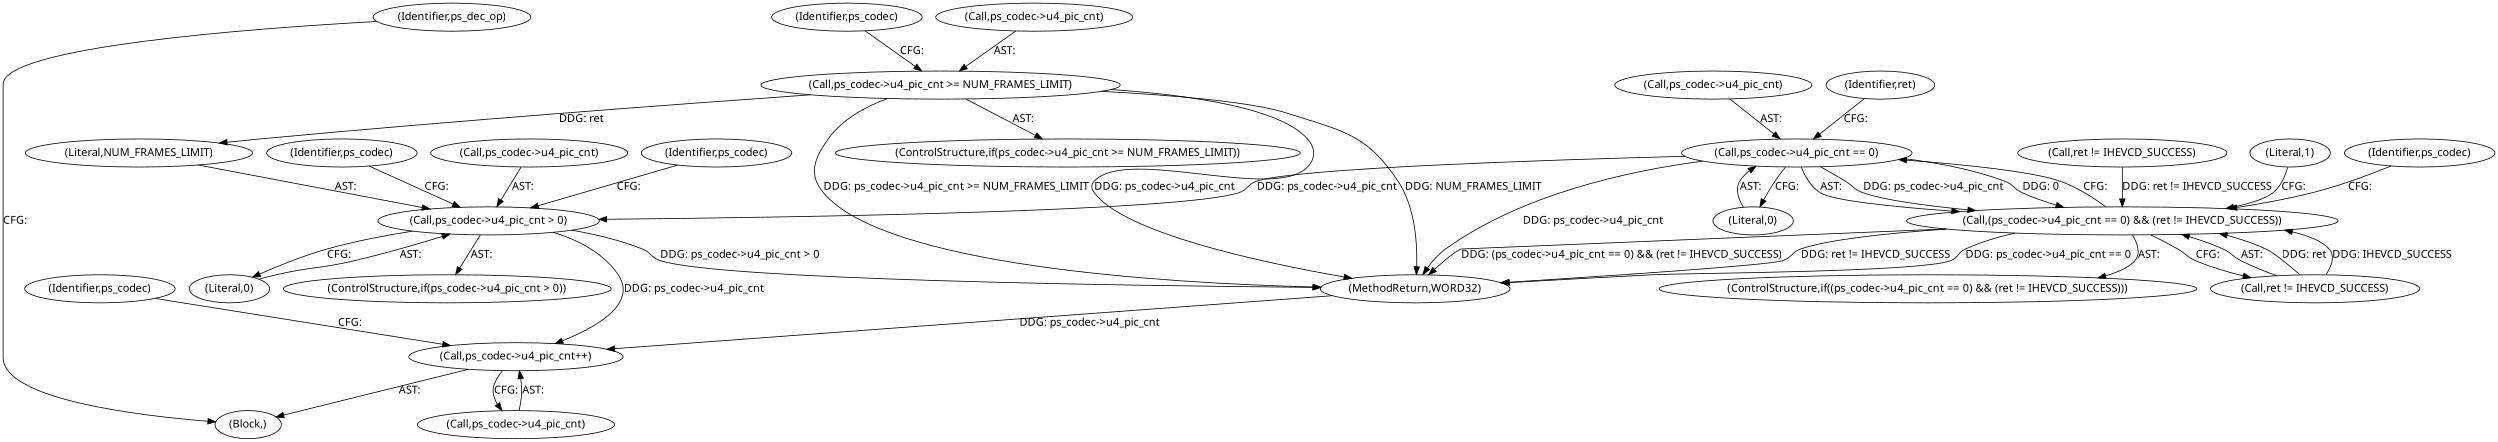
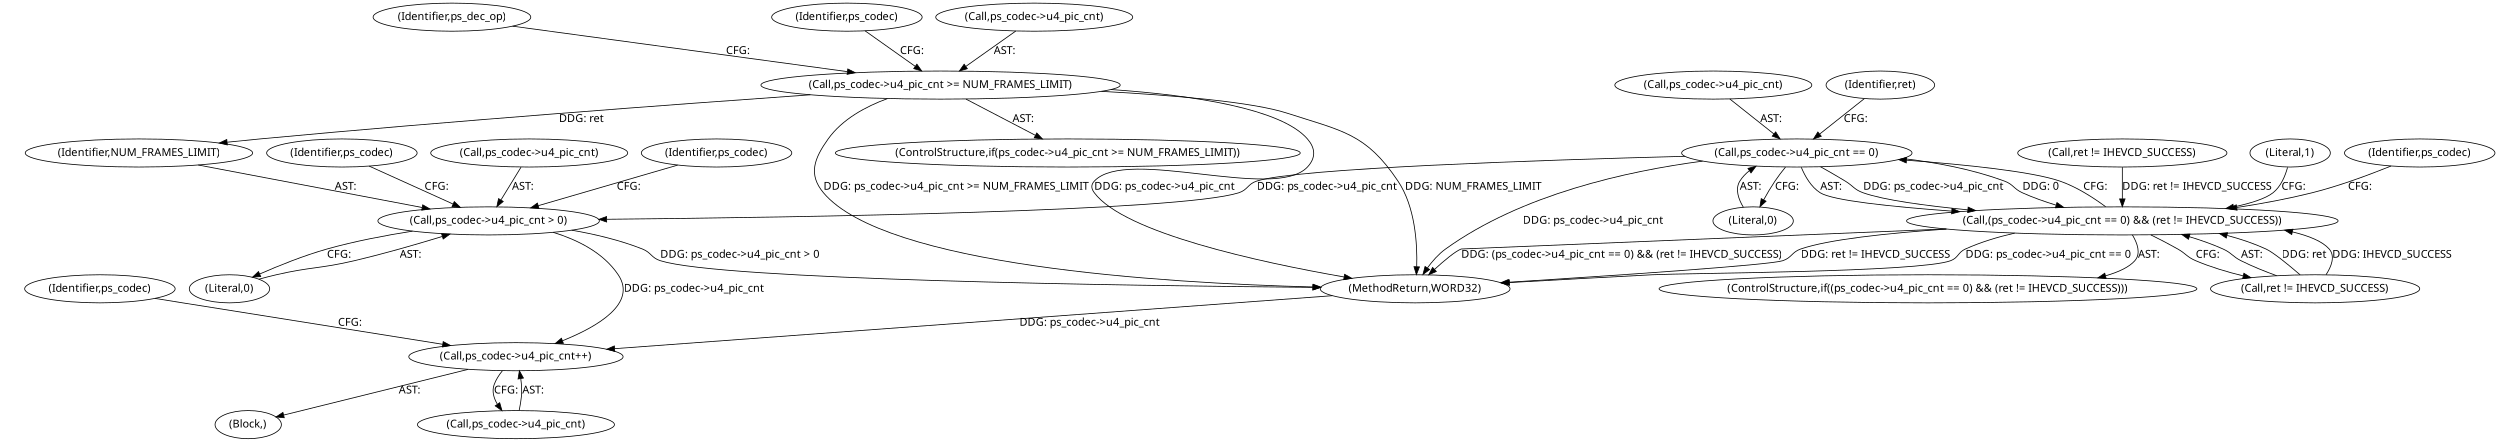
edge "(Identifier,ps_dec_op)" -> "(Block,)": now "(Identifier,ps_dec_op)" -> "(Call,ps_codec->u4_pic_cnt >= NUM_FRAMES_LIMIT)"
node "(Literal,NUM_FRAMES_LIMIT)": label "(Literal,NUM_FRAMES_LIMIT)" -> "(Identifier,NUM_FRAMES_LIMIT)"
node "(ControlStructure,if(ps_codec->u4_pic_cnt > 0))": removed
